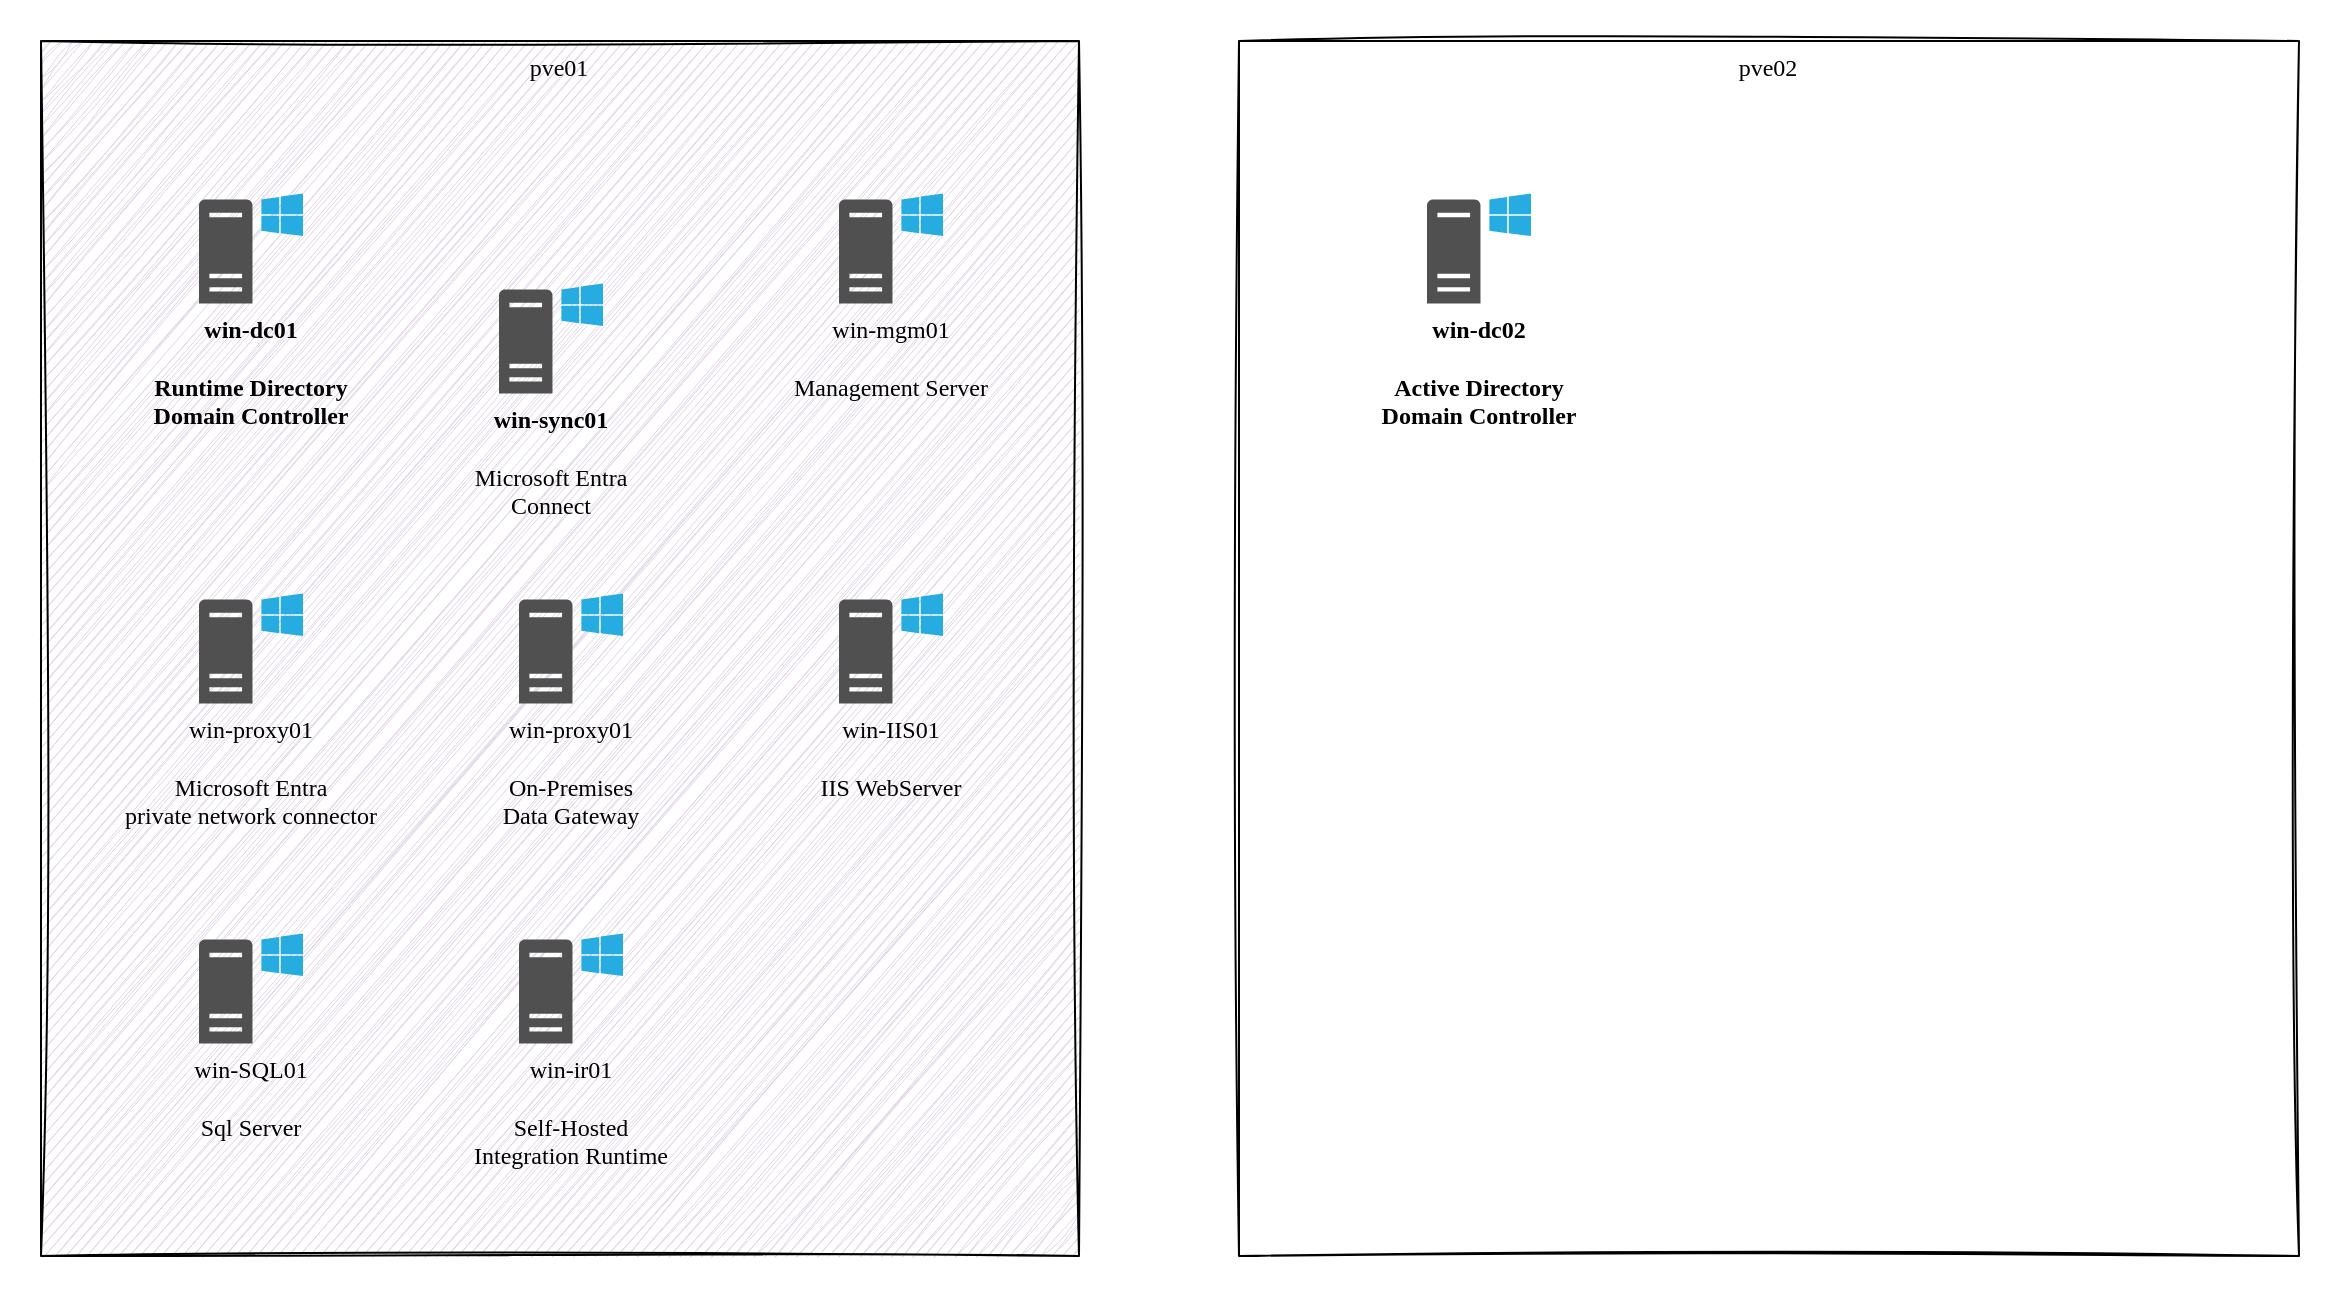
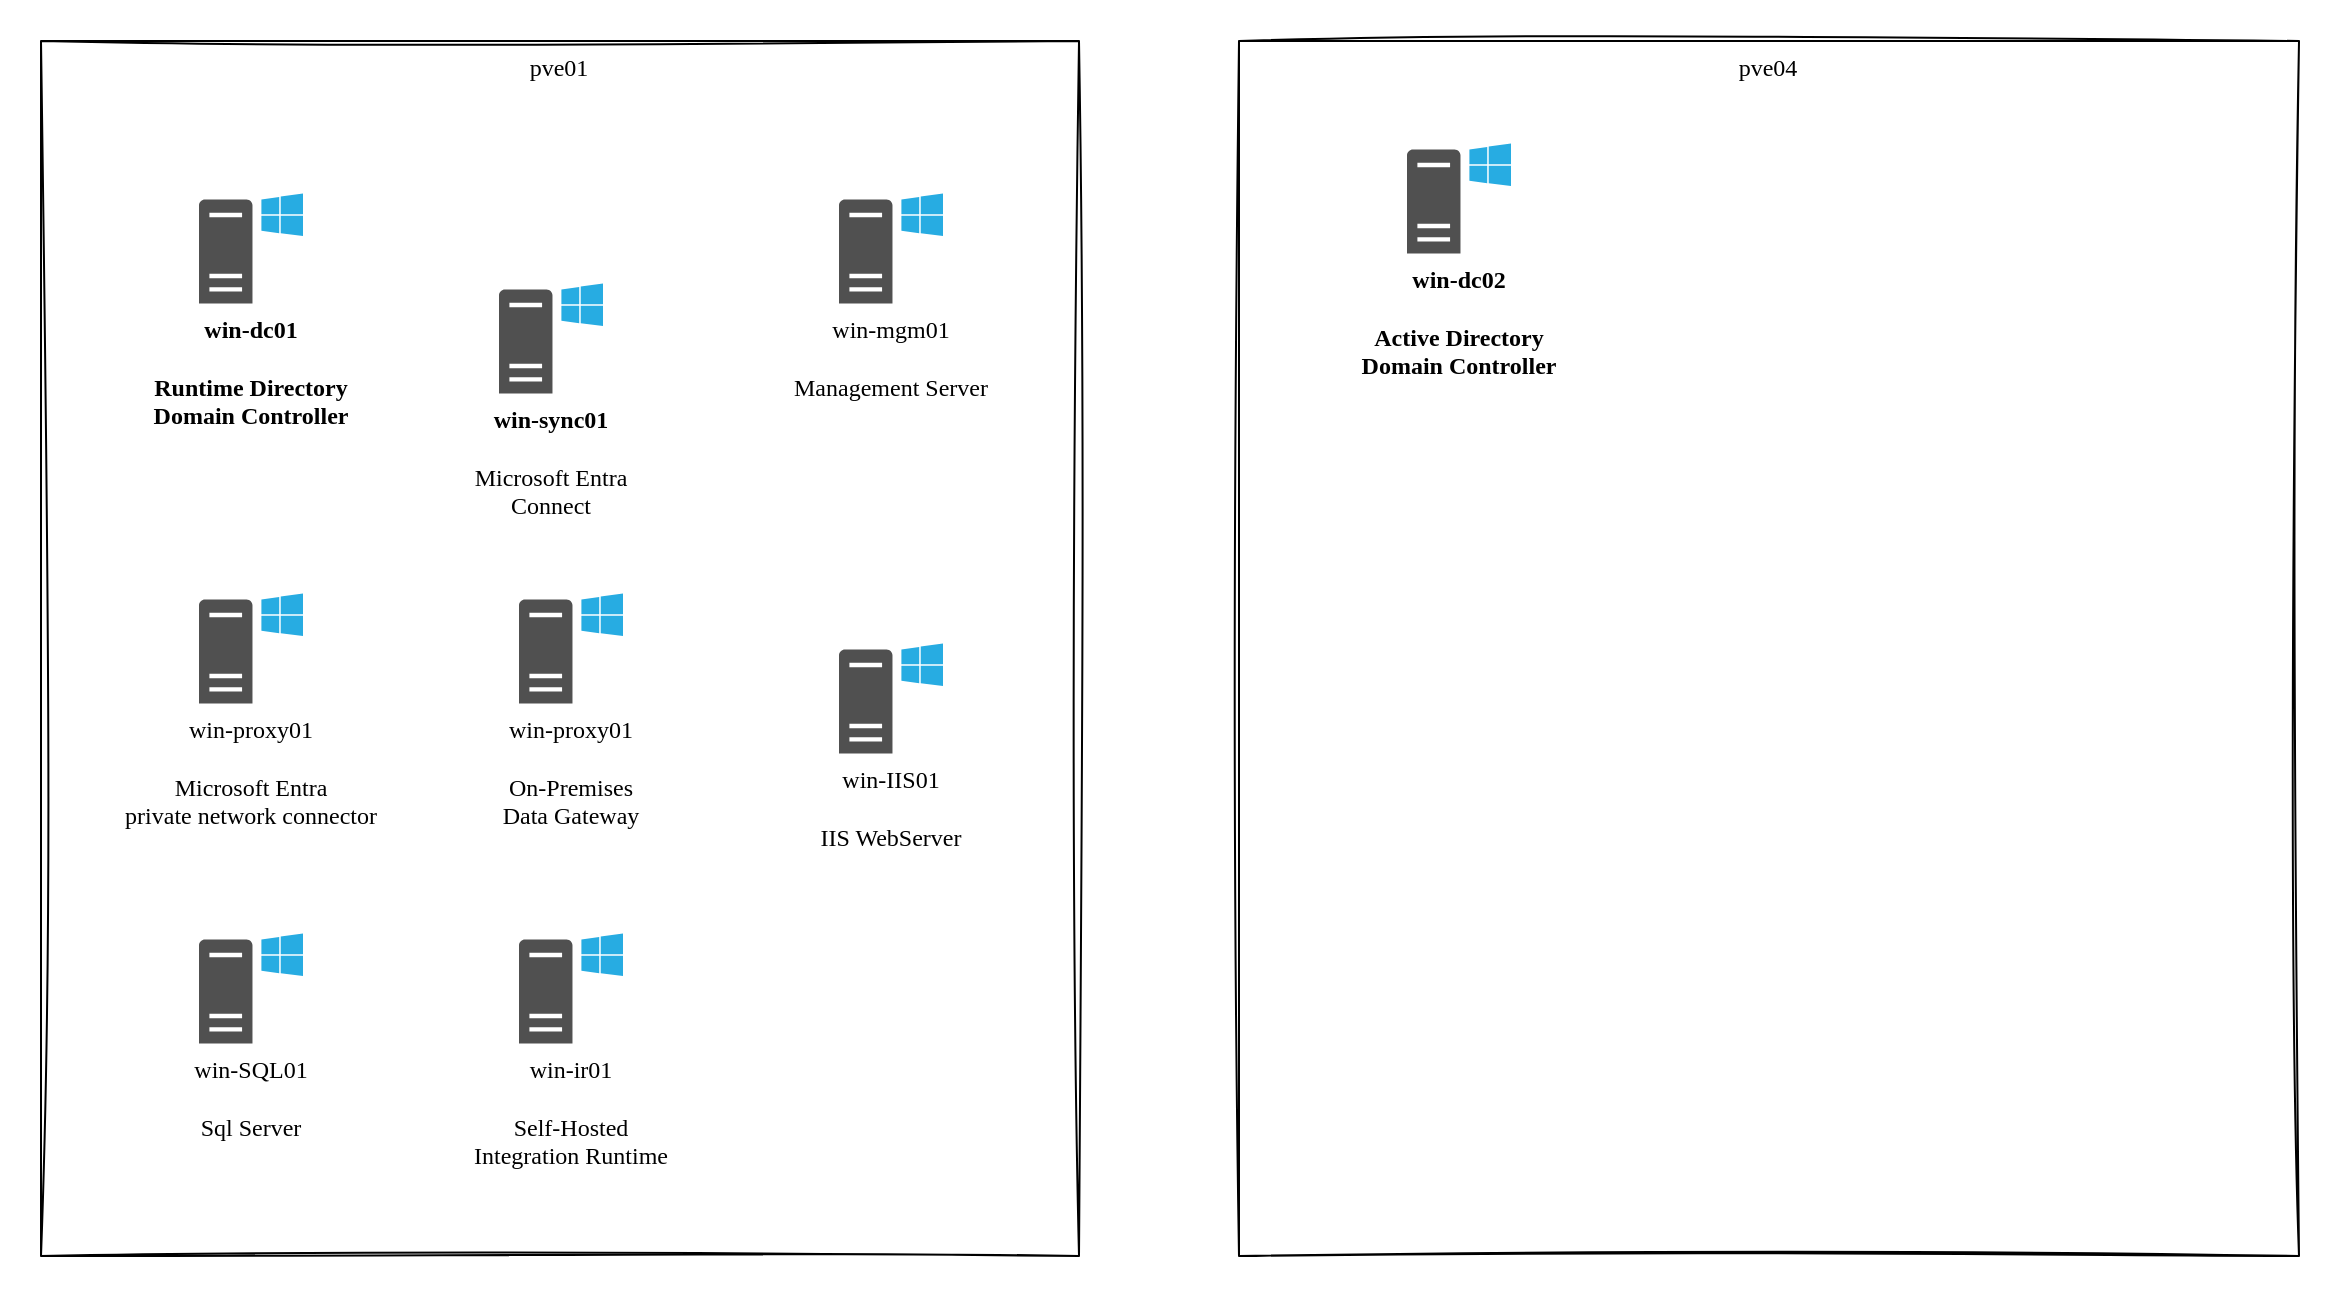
node "pve01": fillcolor #e1d5e7 -> #ffffff
node "pve02": label "pve02" -> "pve04"
node "win-dc02 Active Directory Domain Controller": moved (1479, 249) -> (1459, 199)
node "win-IIS01 IIS WebServer": moved (891, 649) -> (891, 699)
